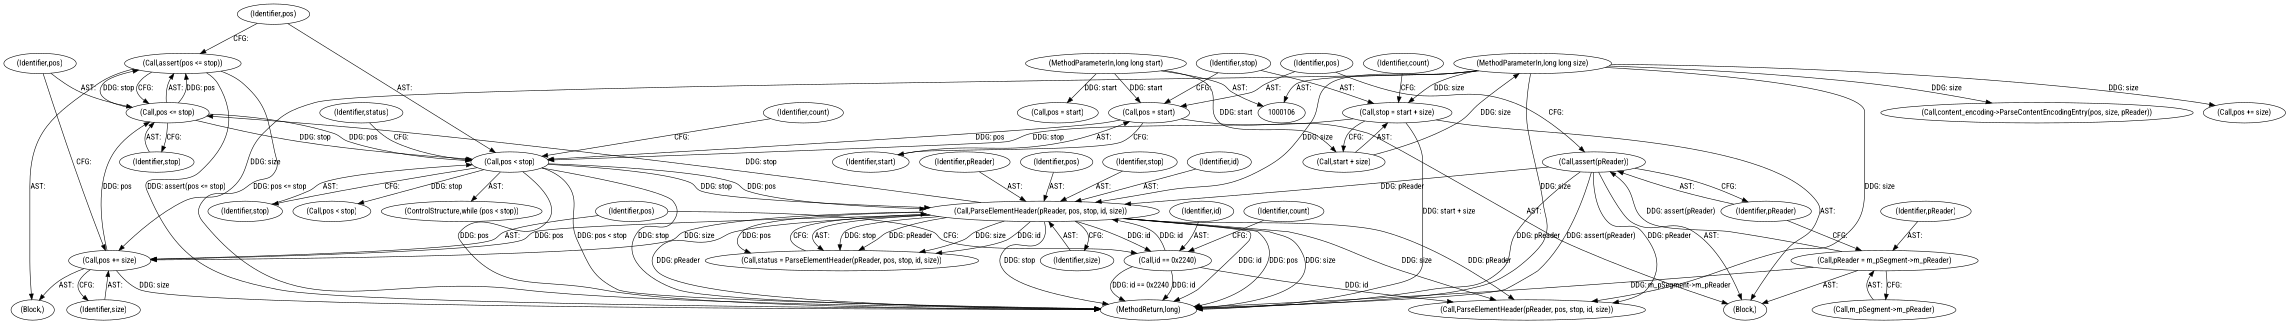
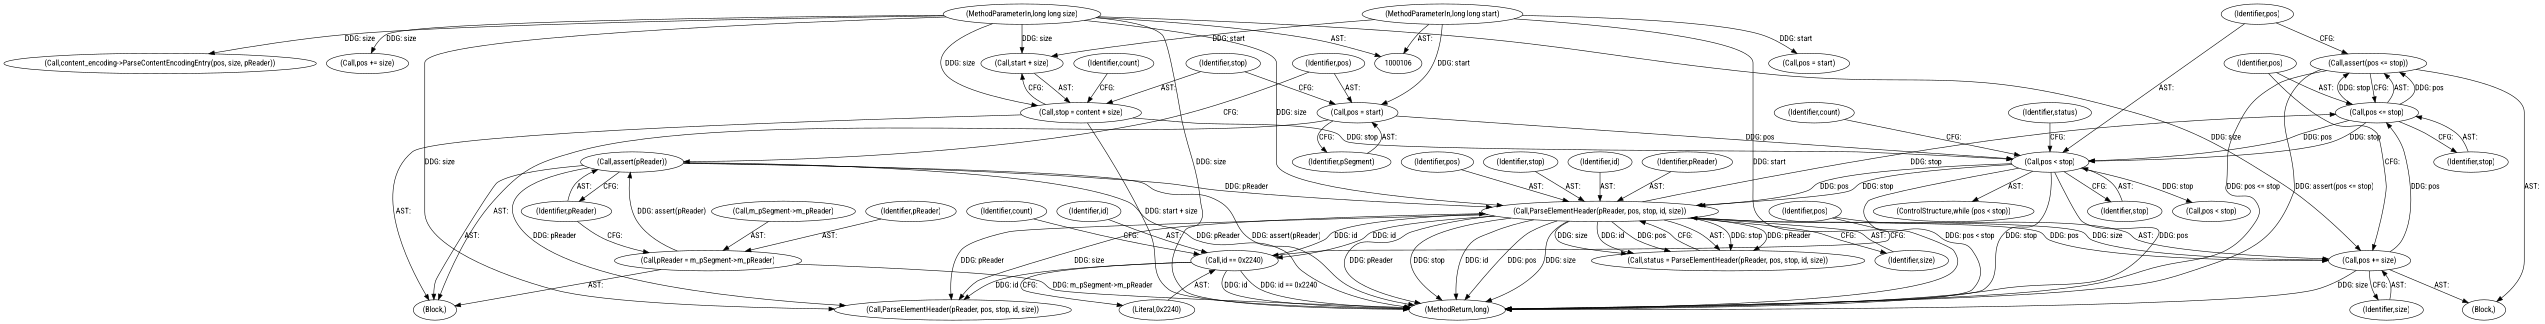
node "(Call,stop = start + size)": label "(Call,stop = start + size)" -> "(Call,stop = content + size)"
edge "(Call,start + size)" -> "(MethodParameterIn,long long size)": reversed
node "(Identifier,start)": label "(Identifier,start)" -> "(Identifier,pSegment)"
edge "(MethodParameterIn,long long start)" -> "(MethodReturn,long)": added, label "DDG: start"
edge "(Call,pReader = m_pSegment->m_pReader)" -> "(Call,m_pSegment->m_pReader)": removed, label "CFG:"
node "(Literal,0x2240)": added
